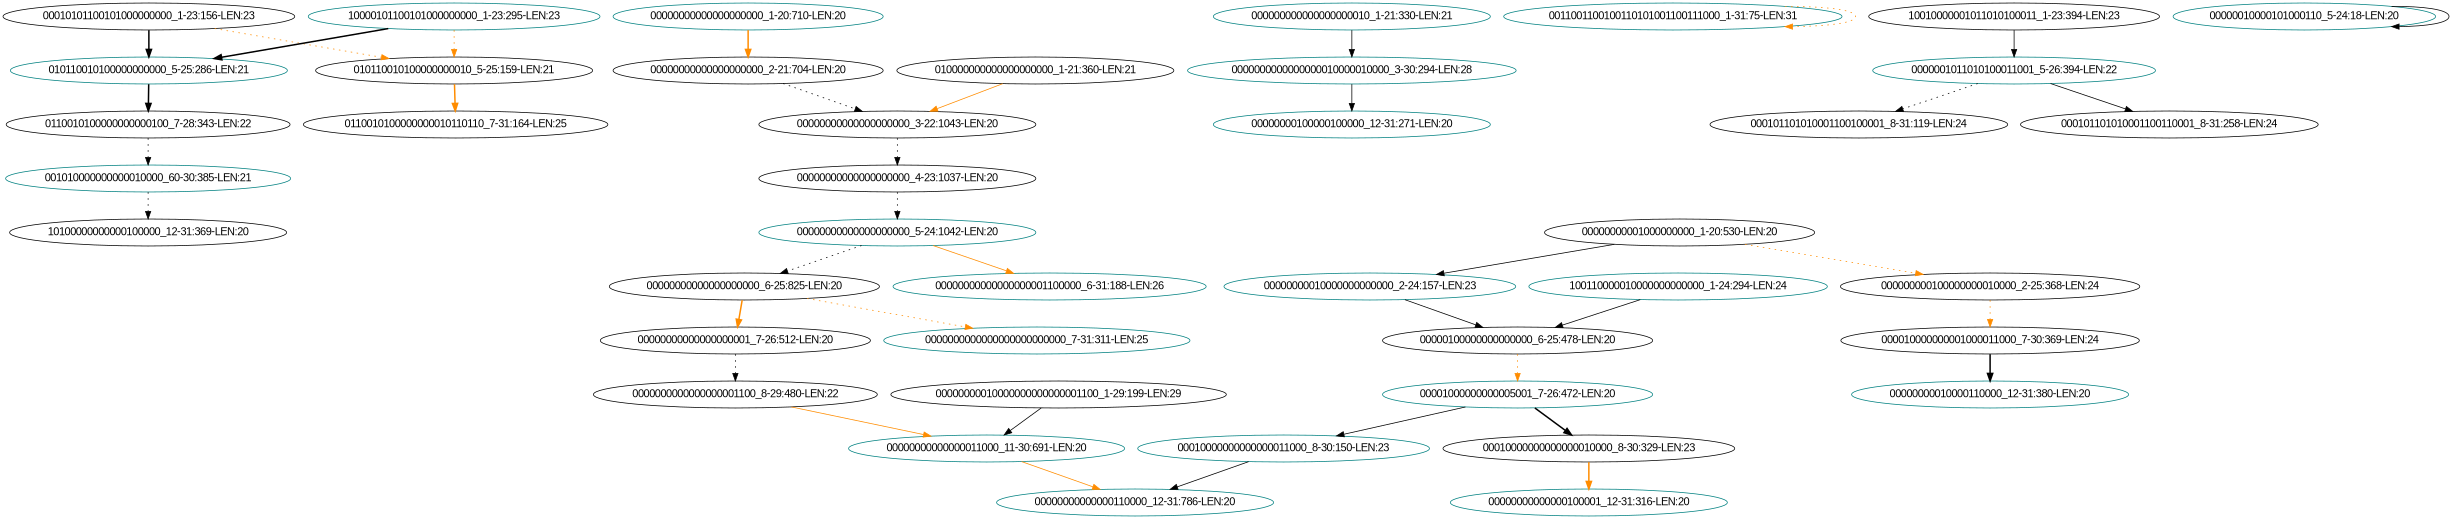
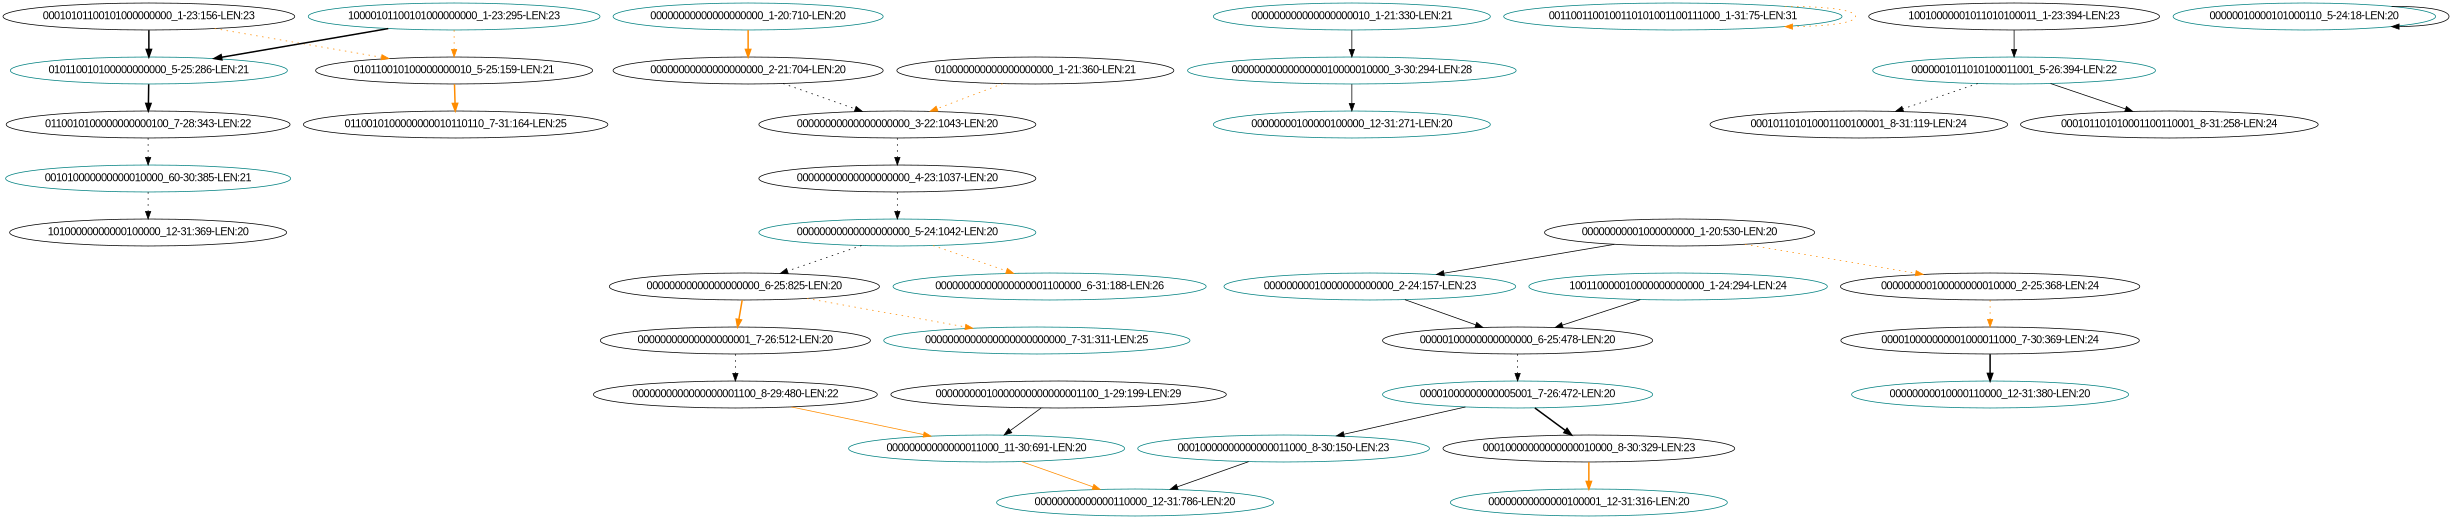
edge "010000000000000000000_1-21:360-LEN:21" -> "00000000000000000000_3-22:1043-LEN:20": style solid -> dotted
edge "00000000000000000000_5-24:1042-LEN:20" -> "00000000000000000001100000_6-31:188-LEN:26": style solid -> dotted
edge "00000100000000000000_6-25:478-LEN:20" -> "00001000000000005001_7-26:472-LEN:20": color darkorange -> black
